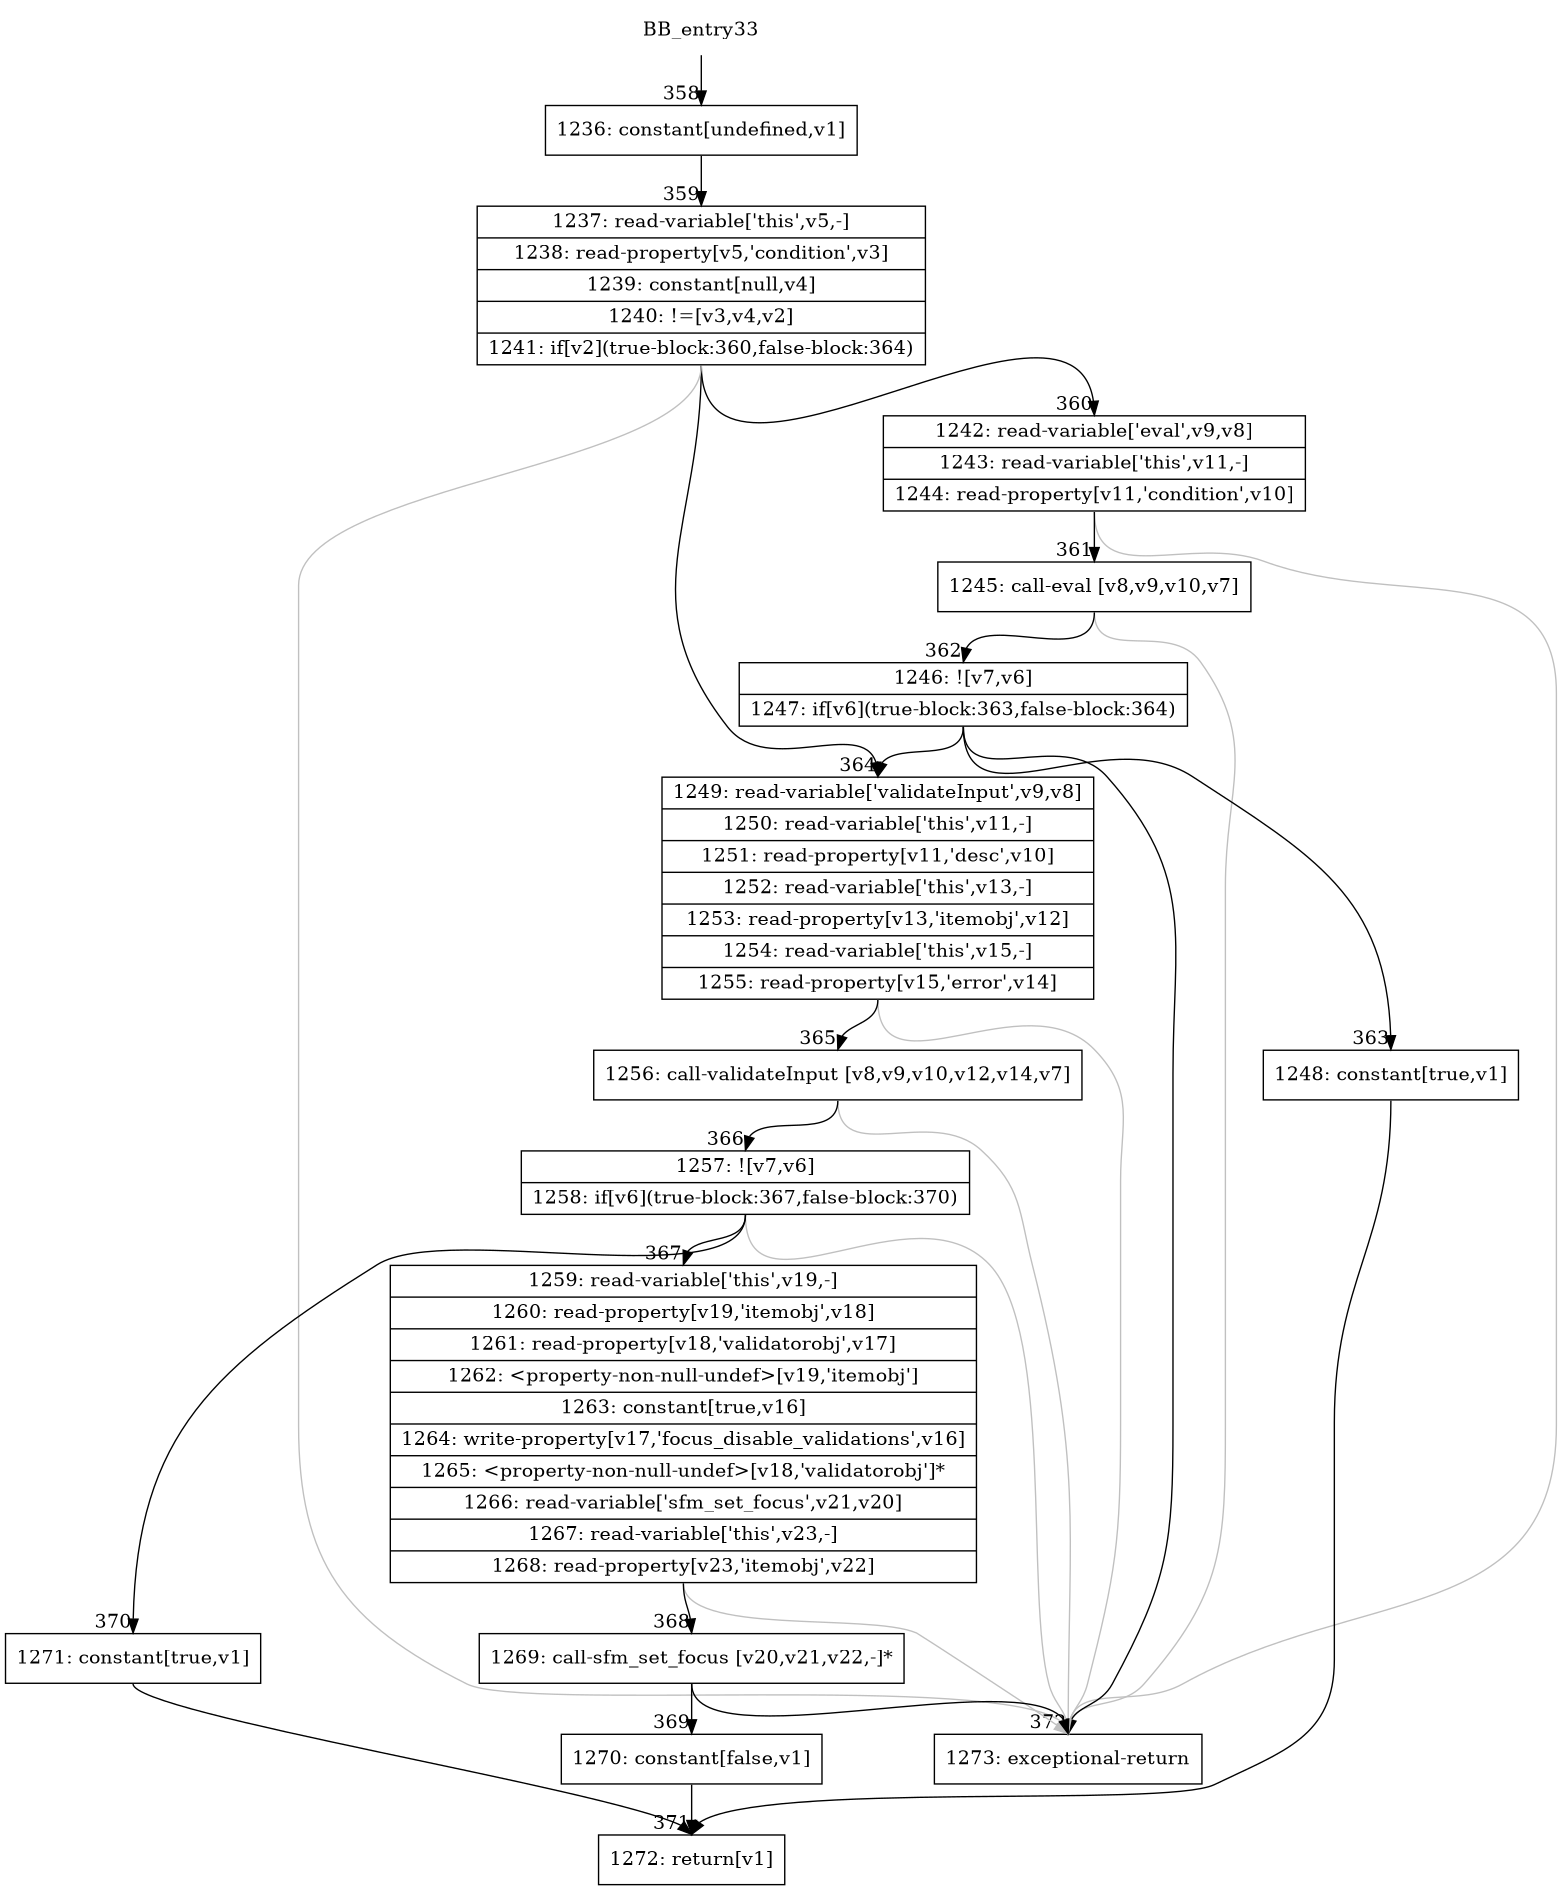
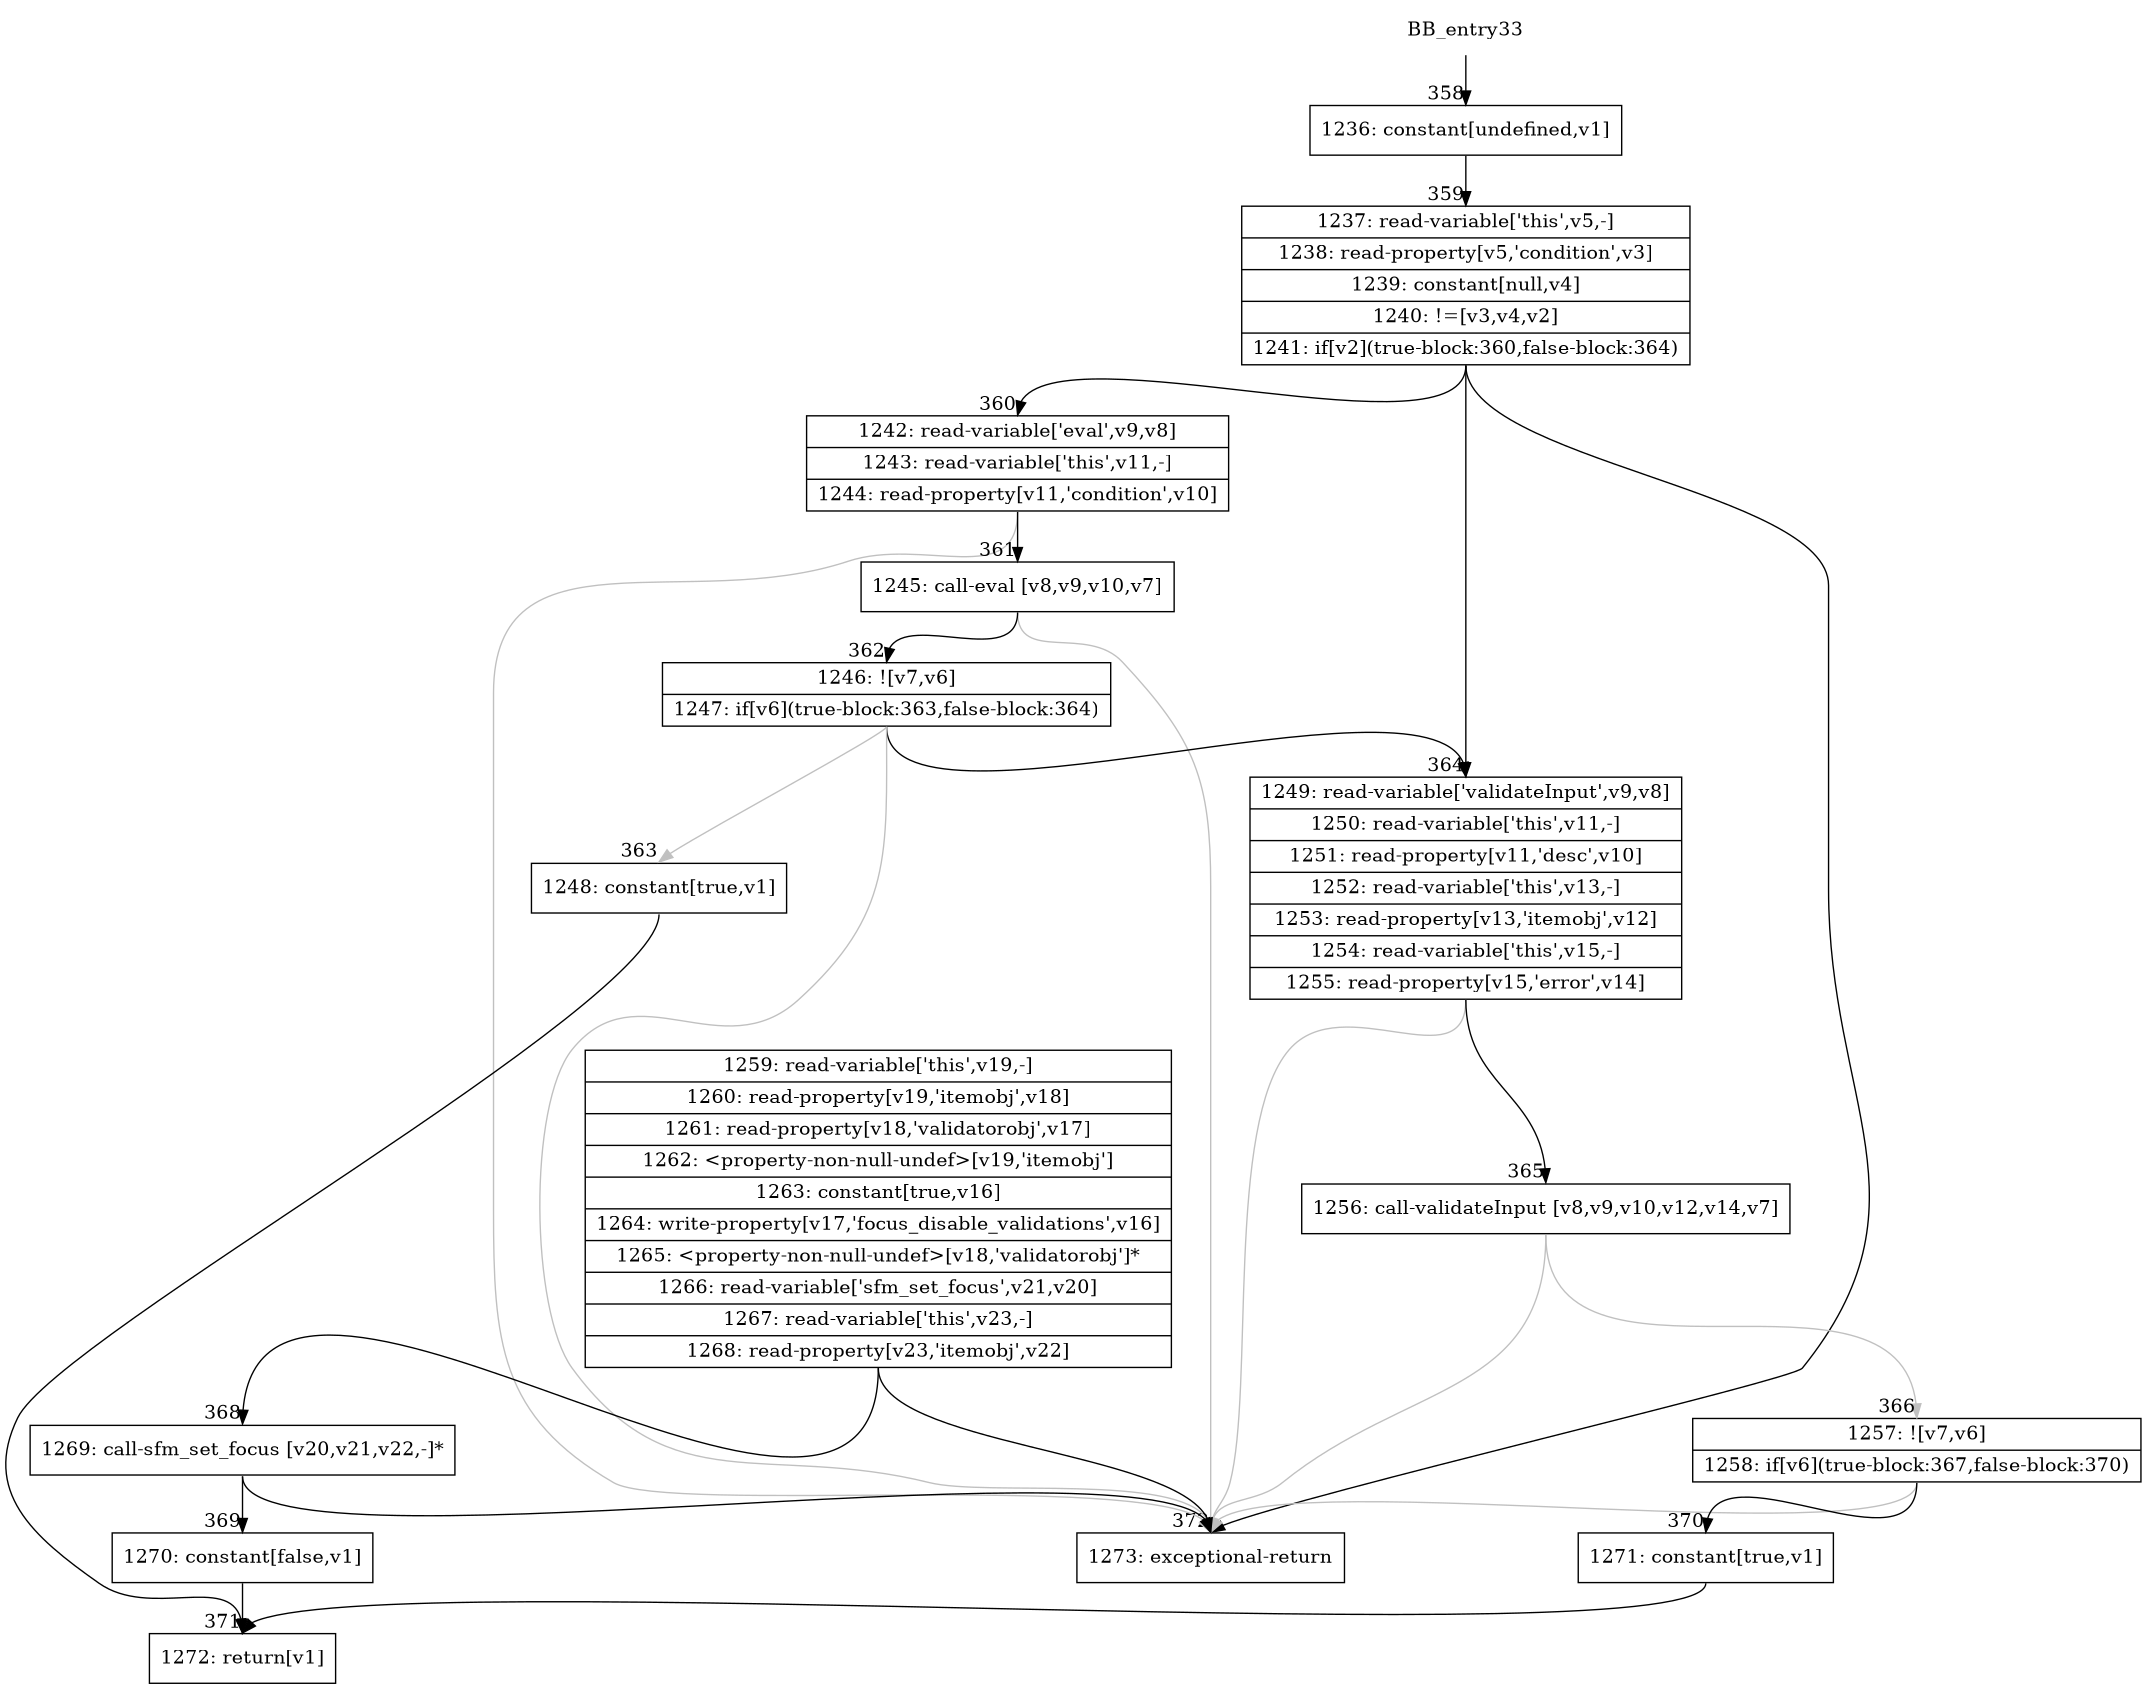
edge "1246: ![v7,v6]" -> "1248: constant[true,v1]": color black -> gray
edge "1256: call-validateInput [v8,v9,v10,v12,v14,v7]" -> "1257: ![v7,v6]": color black -> gray
edge "1246: ![v7,v6]" -> "1273: exceptional-return": color black -> gray
edge "1237: read-variable['this',v5,-]" -> "1273: exceptional-return": color gray -> black
edge "1257: ![v7,v6]" -> "1259: read-variable['this',v19,-]": removed
edge "1259: read-variable['this',v19,-]" -> "1273: exceptional-return": color gray -> black
